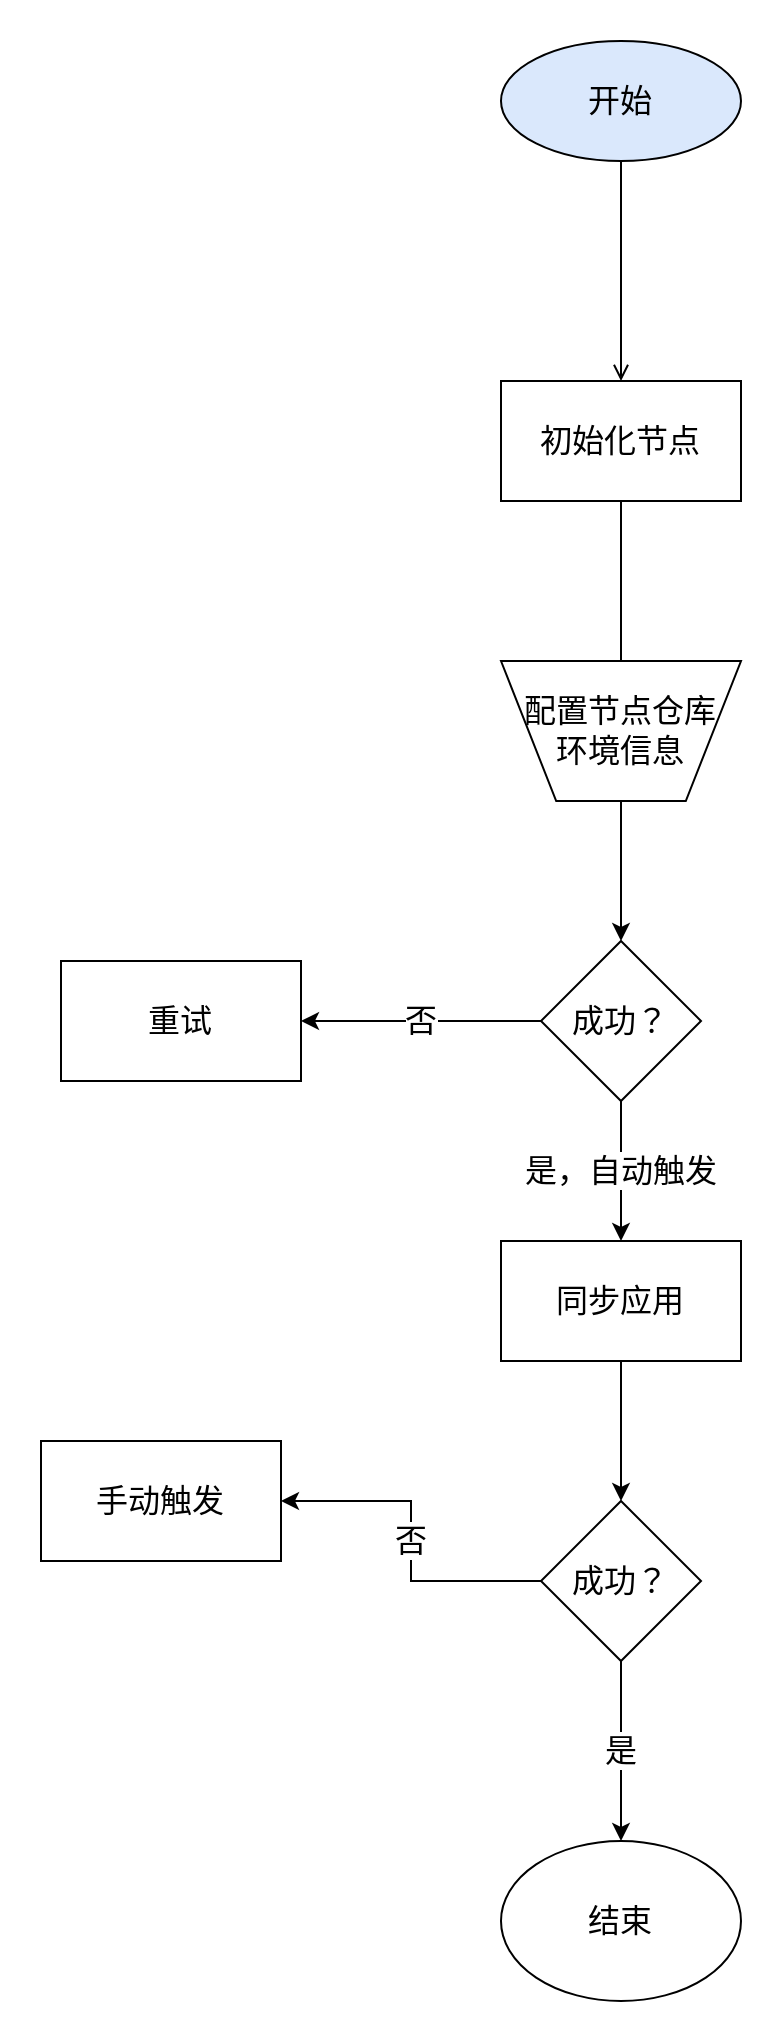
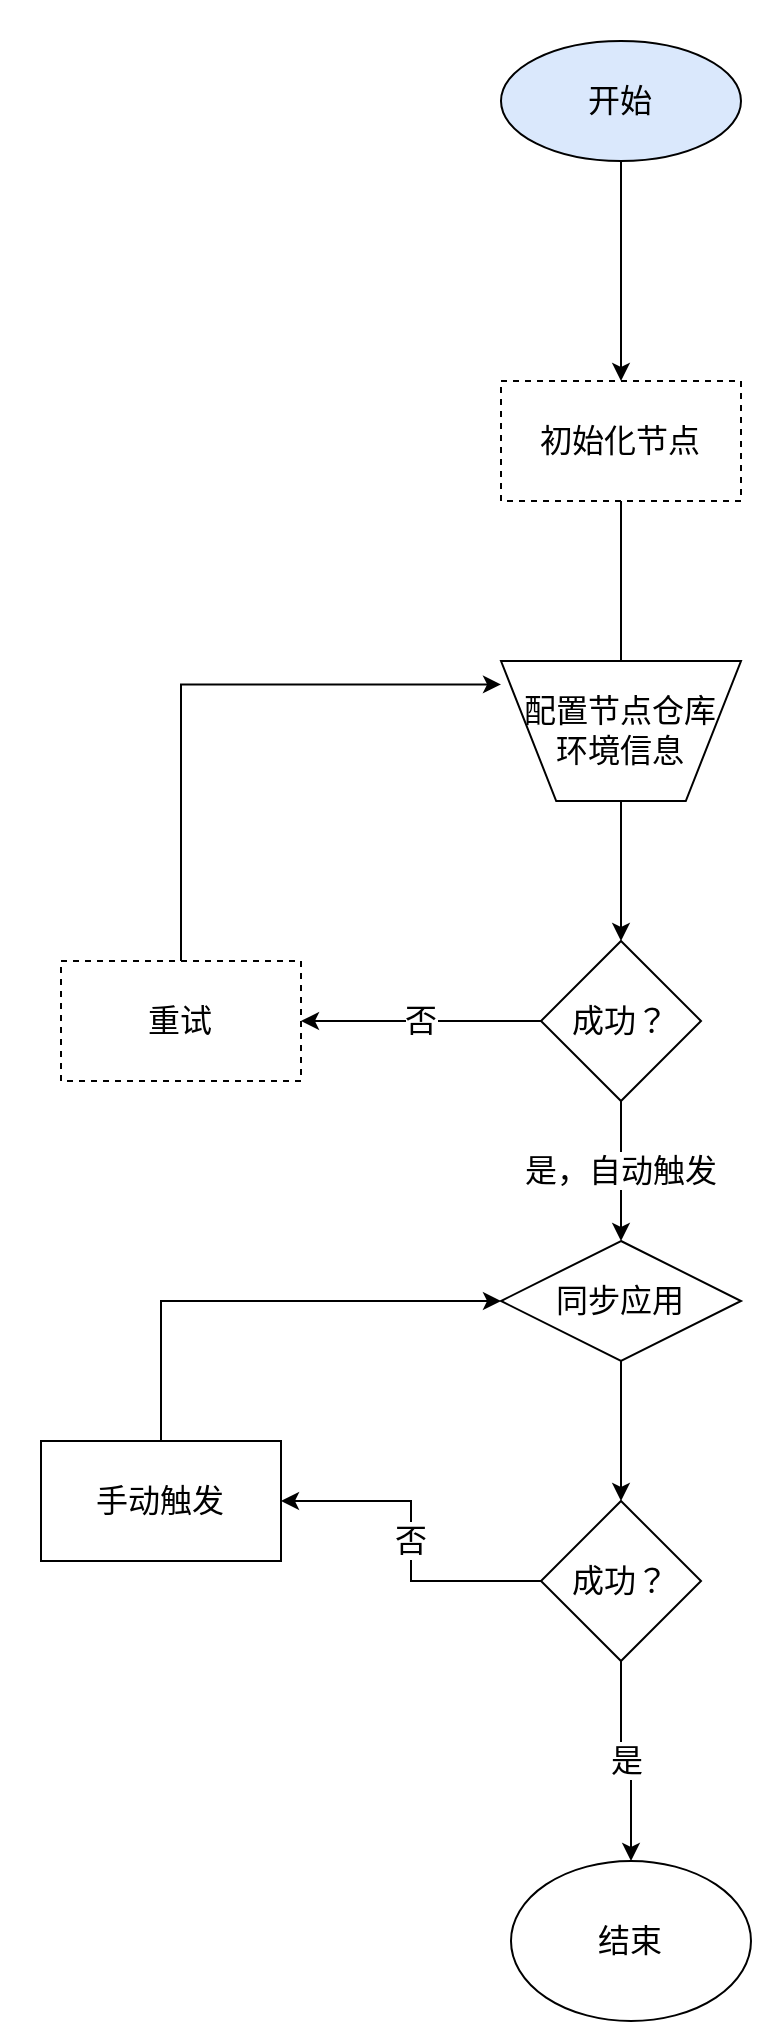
edge "开始" -> "初始化节点": arrowhead open -> classic
node "初始化节点": style solid -> dashed
edge "重试" -> "配置节点仓库 环境信息": added
node "重试": style solid -> dashed
edge "手动触发" -> "同步应用": added
node "同步应用": shape rectangle -> diamond
node "结束": moved (621, 1921) -> (631, 1941)
